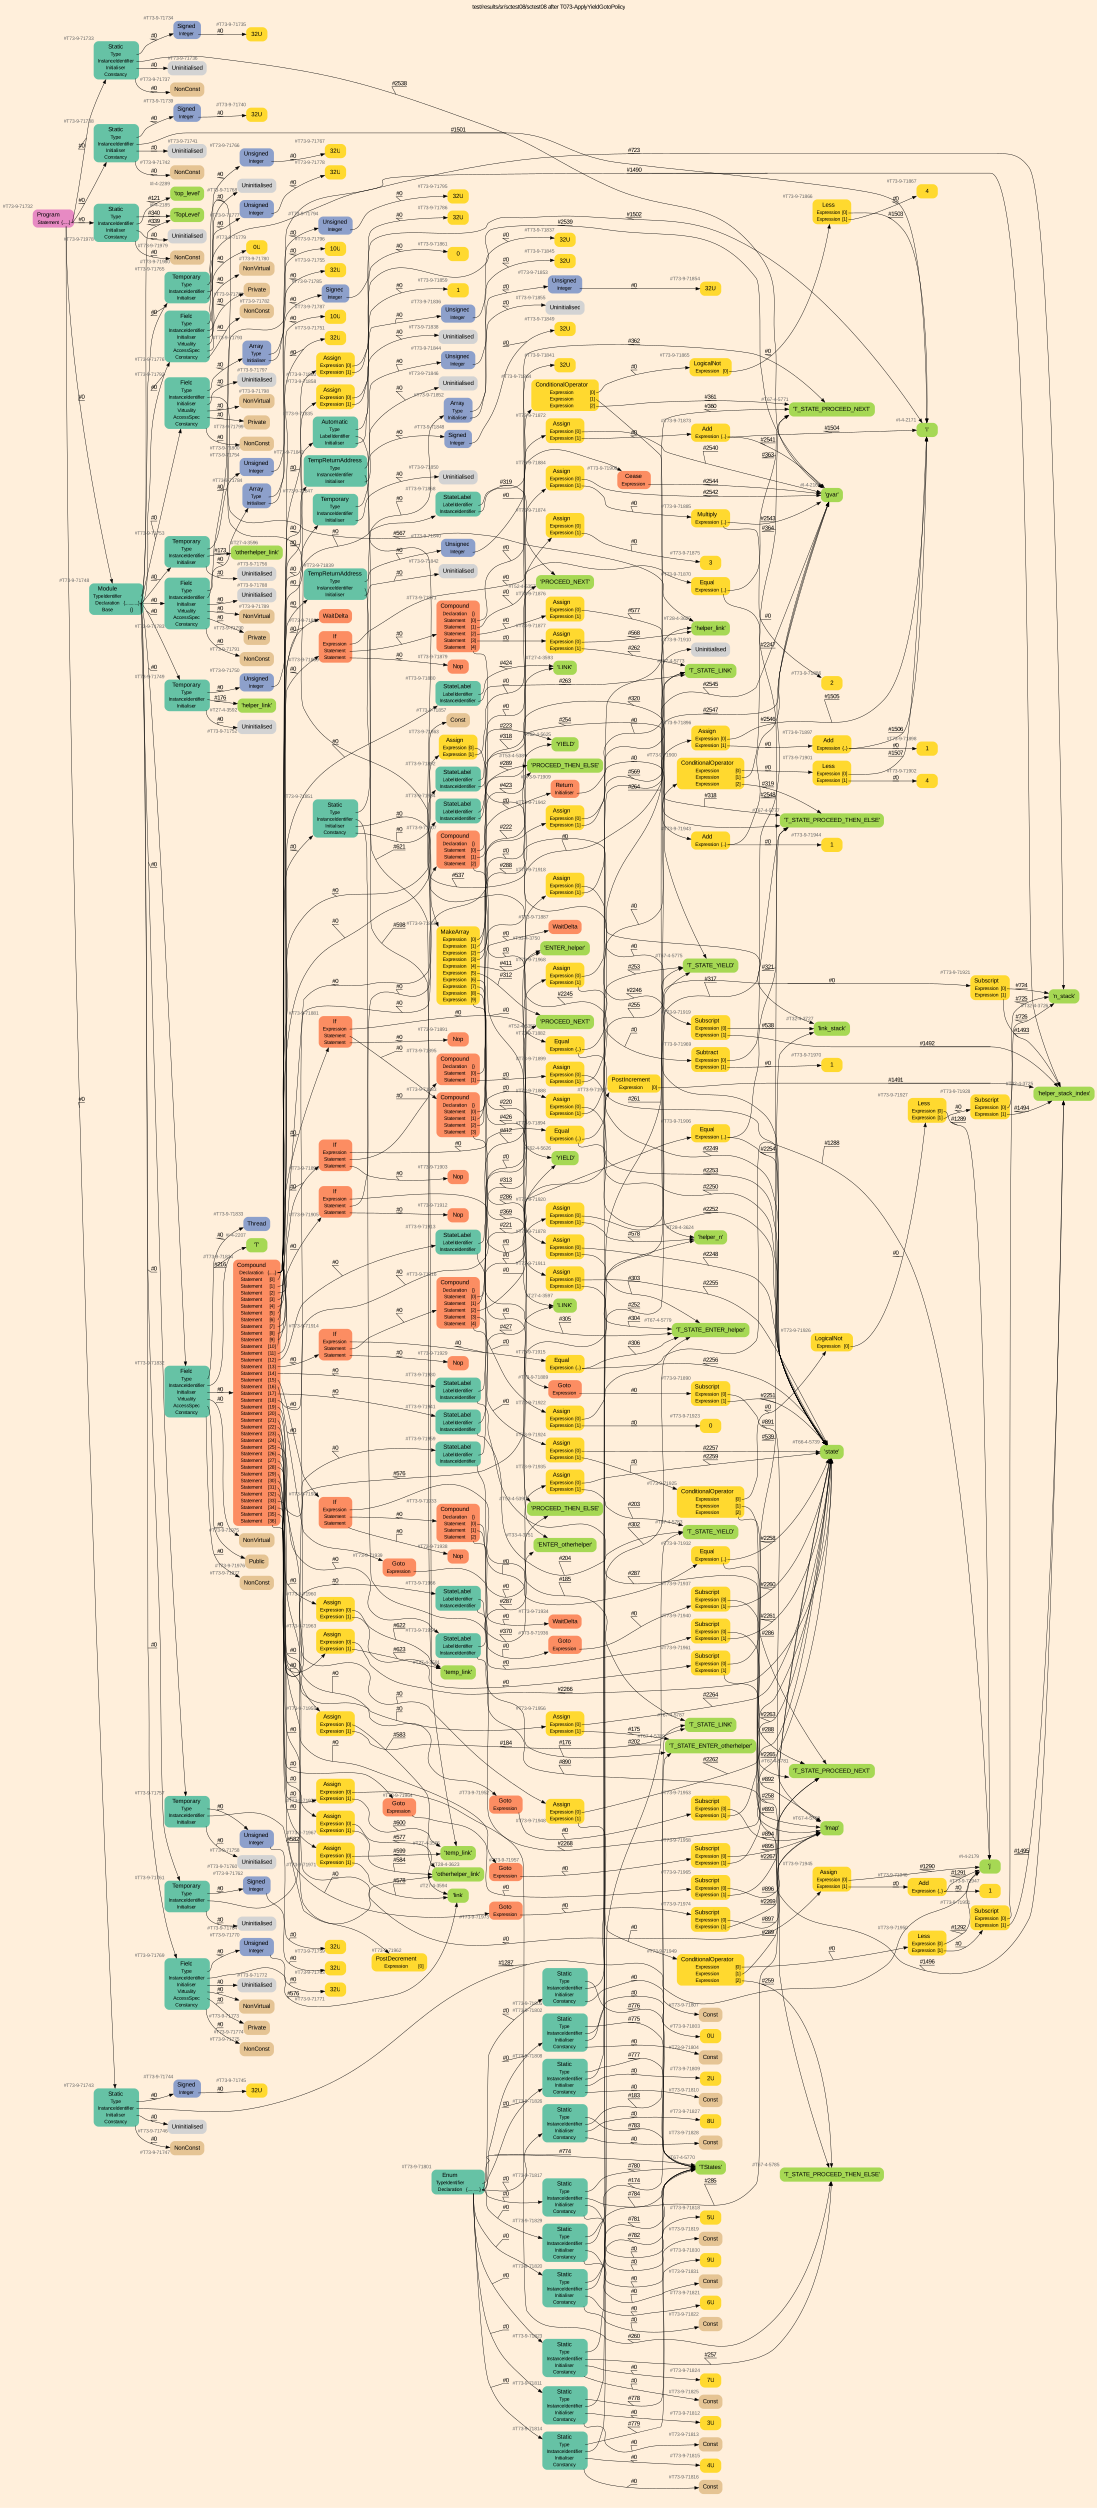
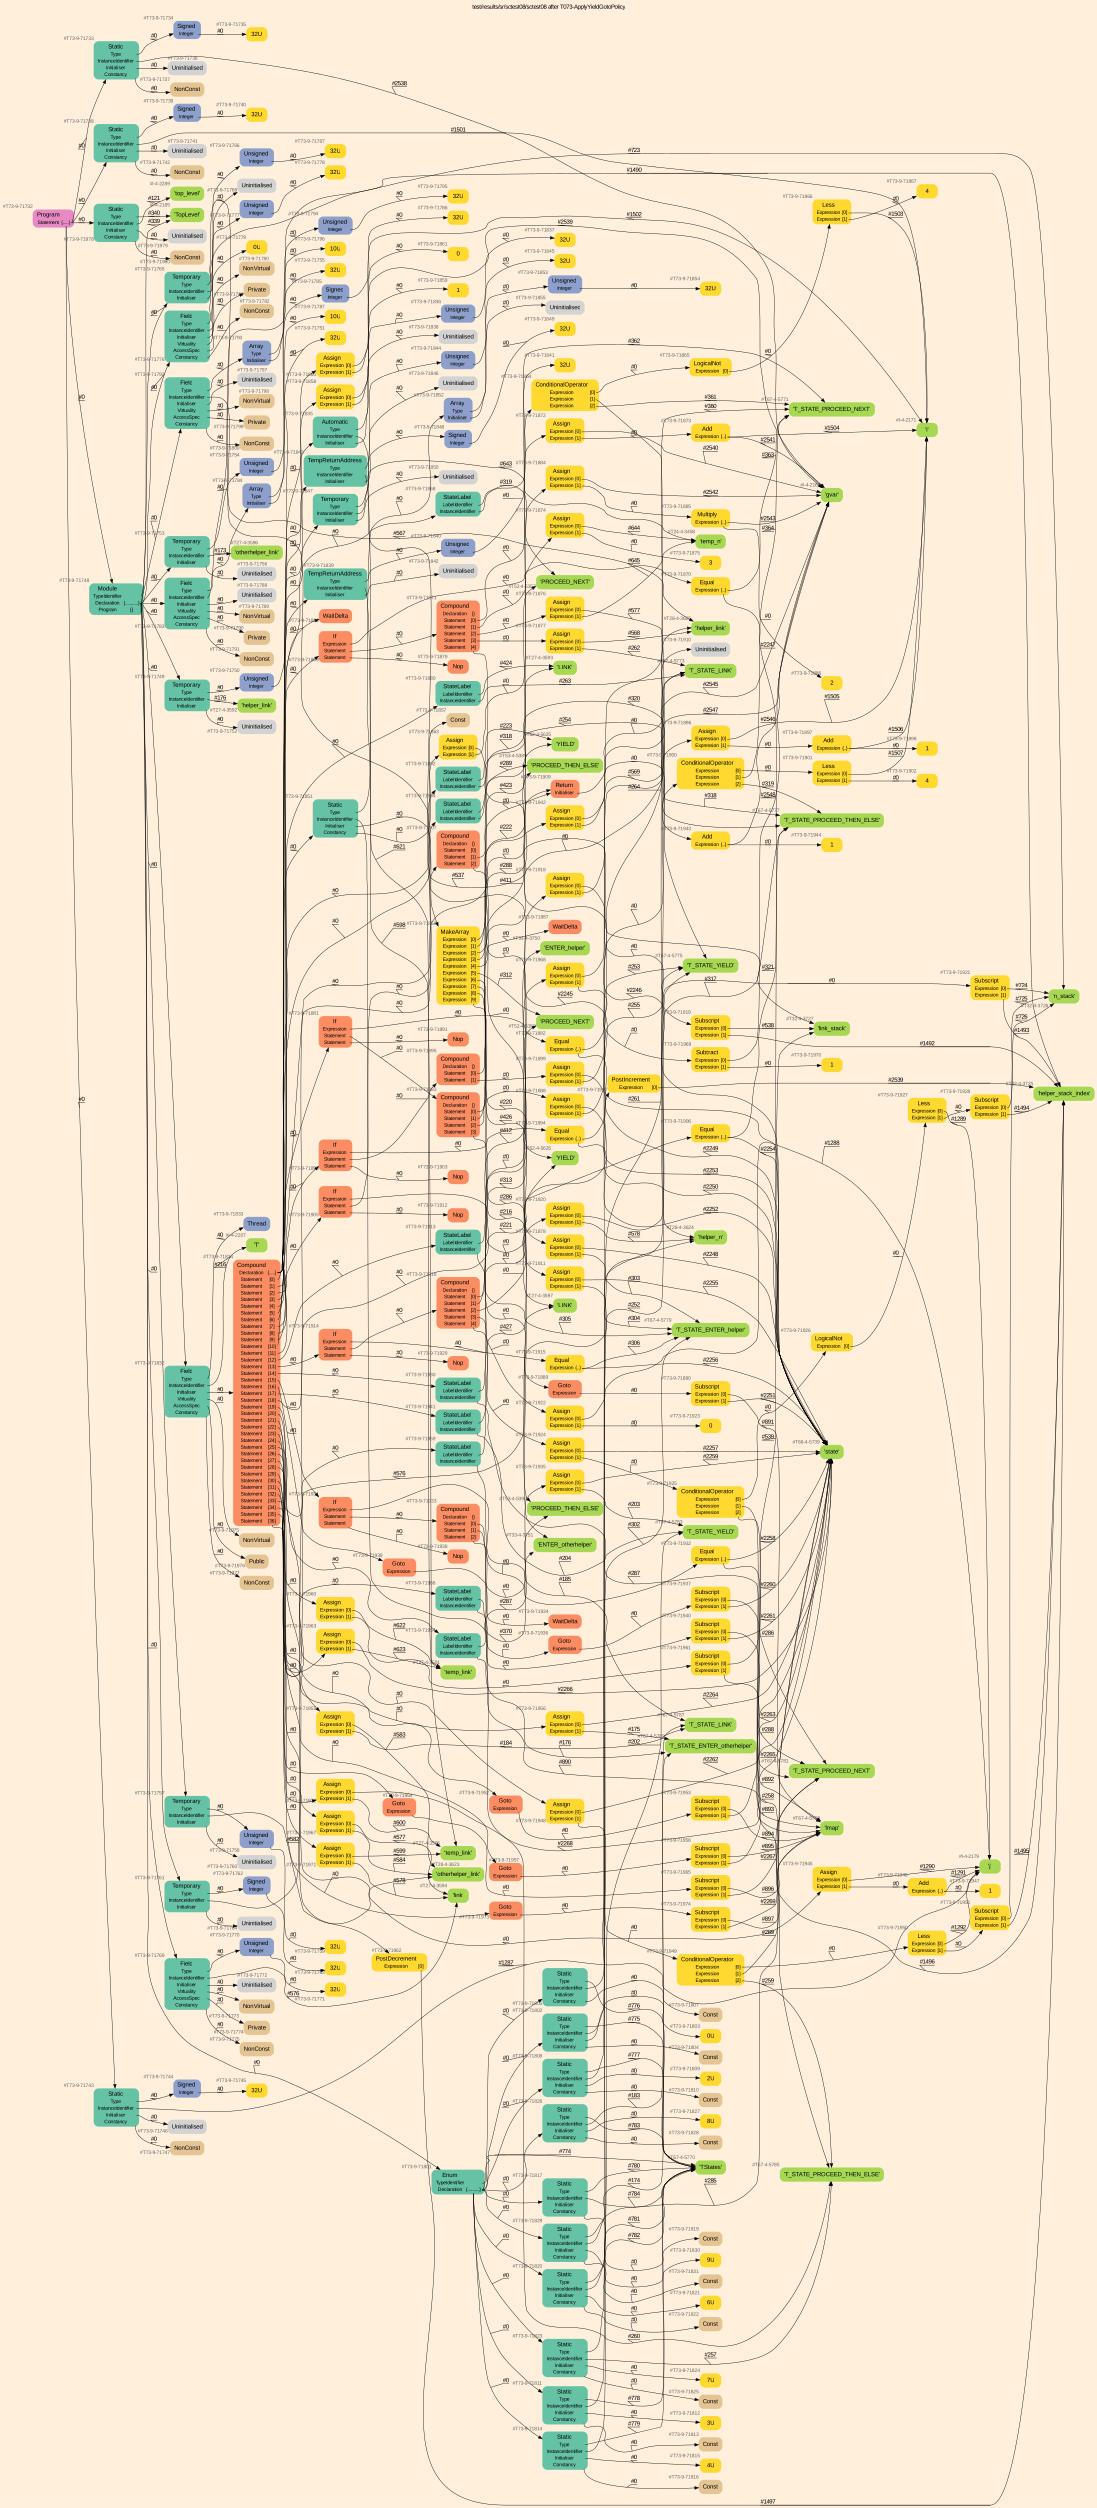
node "Automatic": text "LabelIdentifier" -> "InstanceIdentifier"
node "Cease": removed
node "'temp_n'": added
node "Module": text "Base" -> "Program"
edge "MakeArray" -> "'ENTER_helper'": now "MakeArray" -> "Return"
edge "PostIncrement" -> "'helper_stack_index'": label "#1491" -> "#2539"
edge "MakeArray" -> "'ENTER_otherhelper'": label "#369" -> "#216"
edge "Module" -> "Enum": added, label "#0"
node "5U": removed
edge "PostDecrement" -> "'helper_stack_index'": added, label "#1497"
